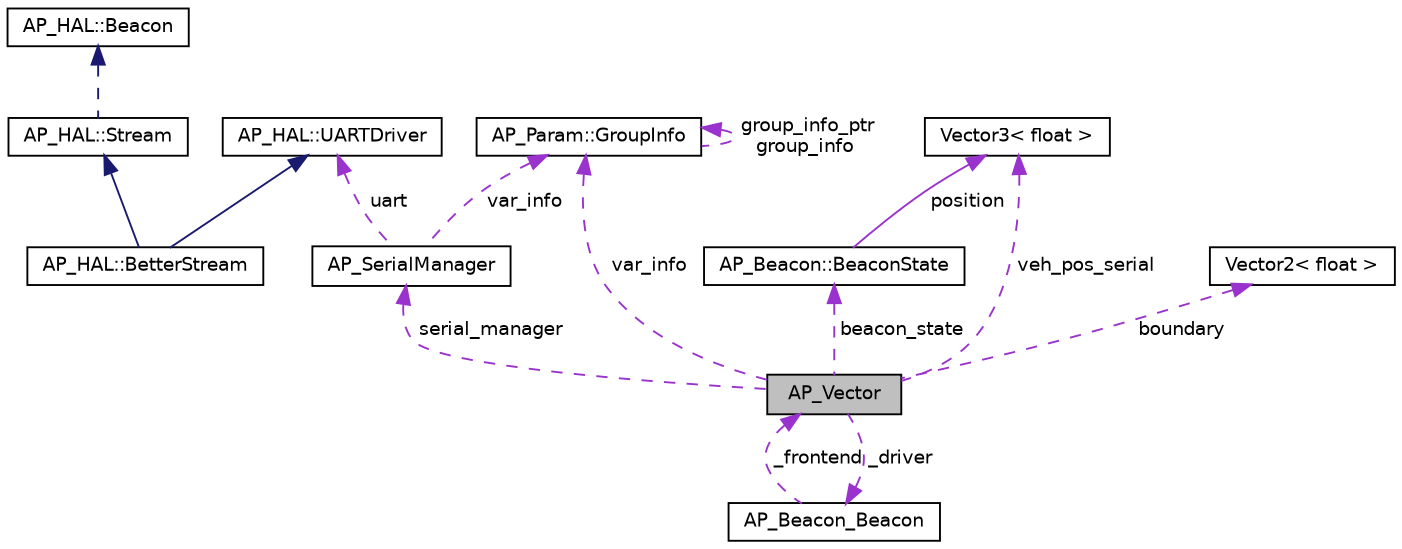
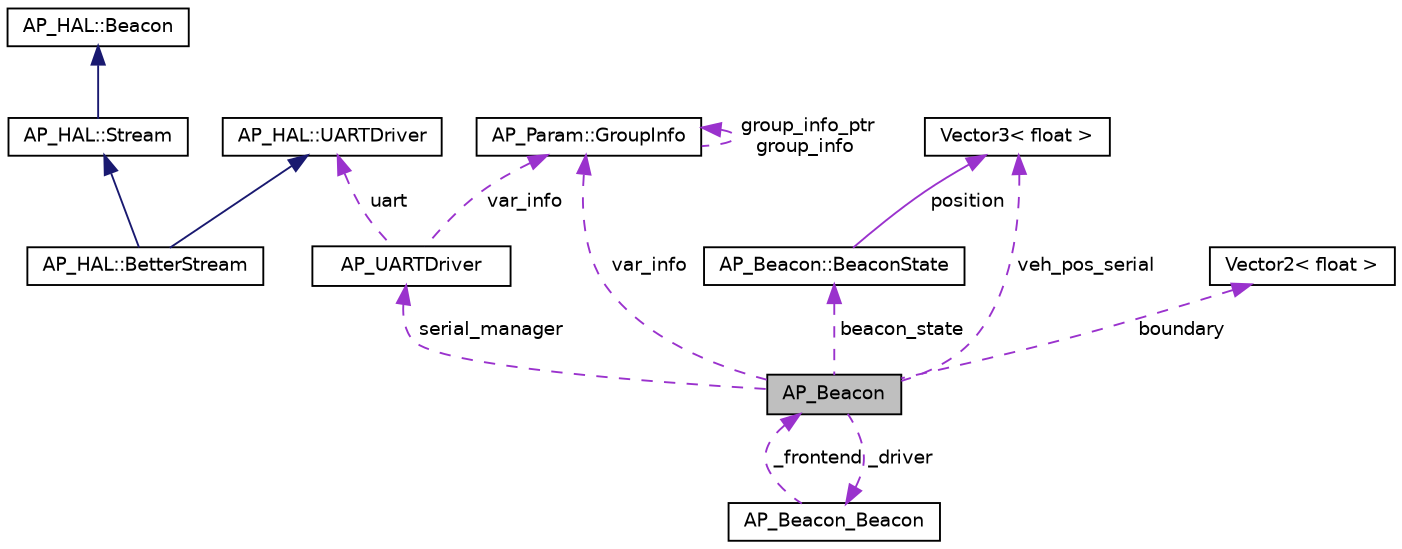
edge "AP_HAL::Stream" -> "AP_HAL::Beacon": style dashed -> solid
node "AP_SerialManager": label "AP_SerialManager" -> "AP_UARTDriver"
node "AP_Vector": label "AP_Vector" -> "AP_Beacon"
